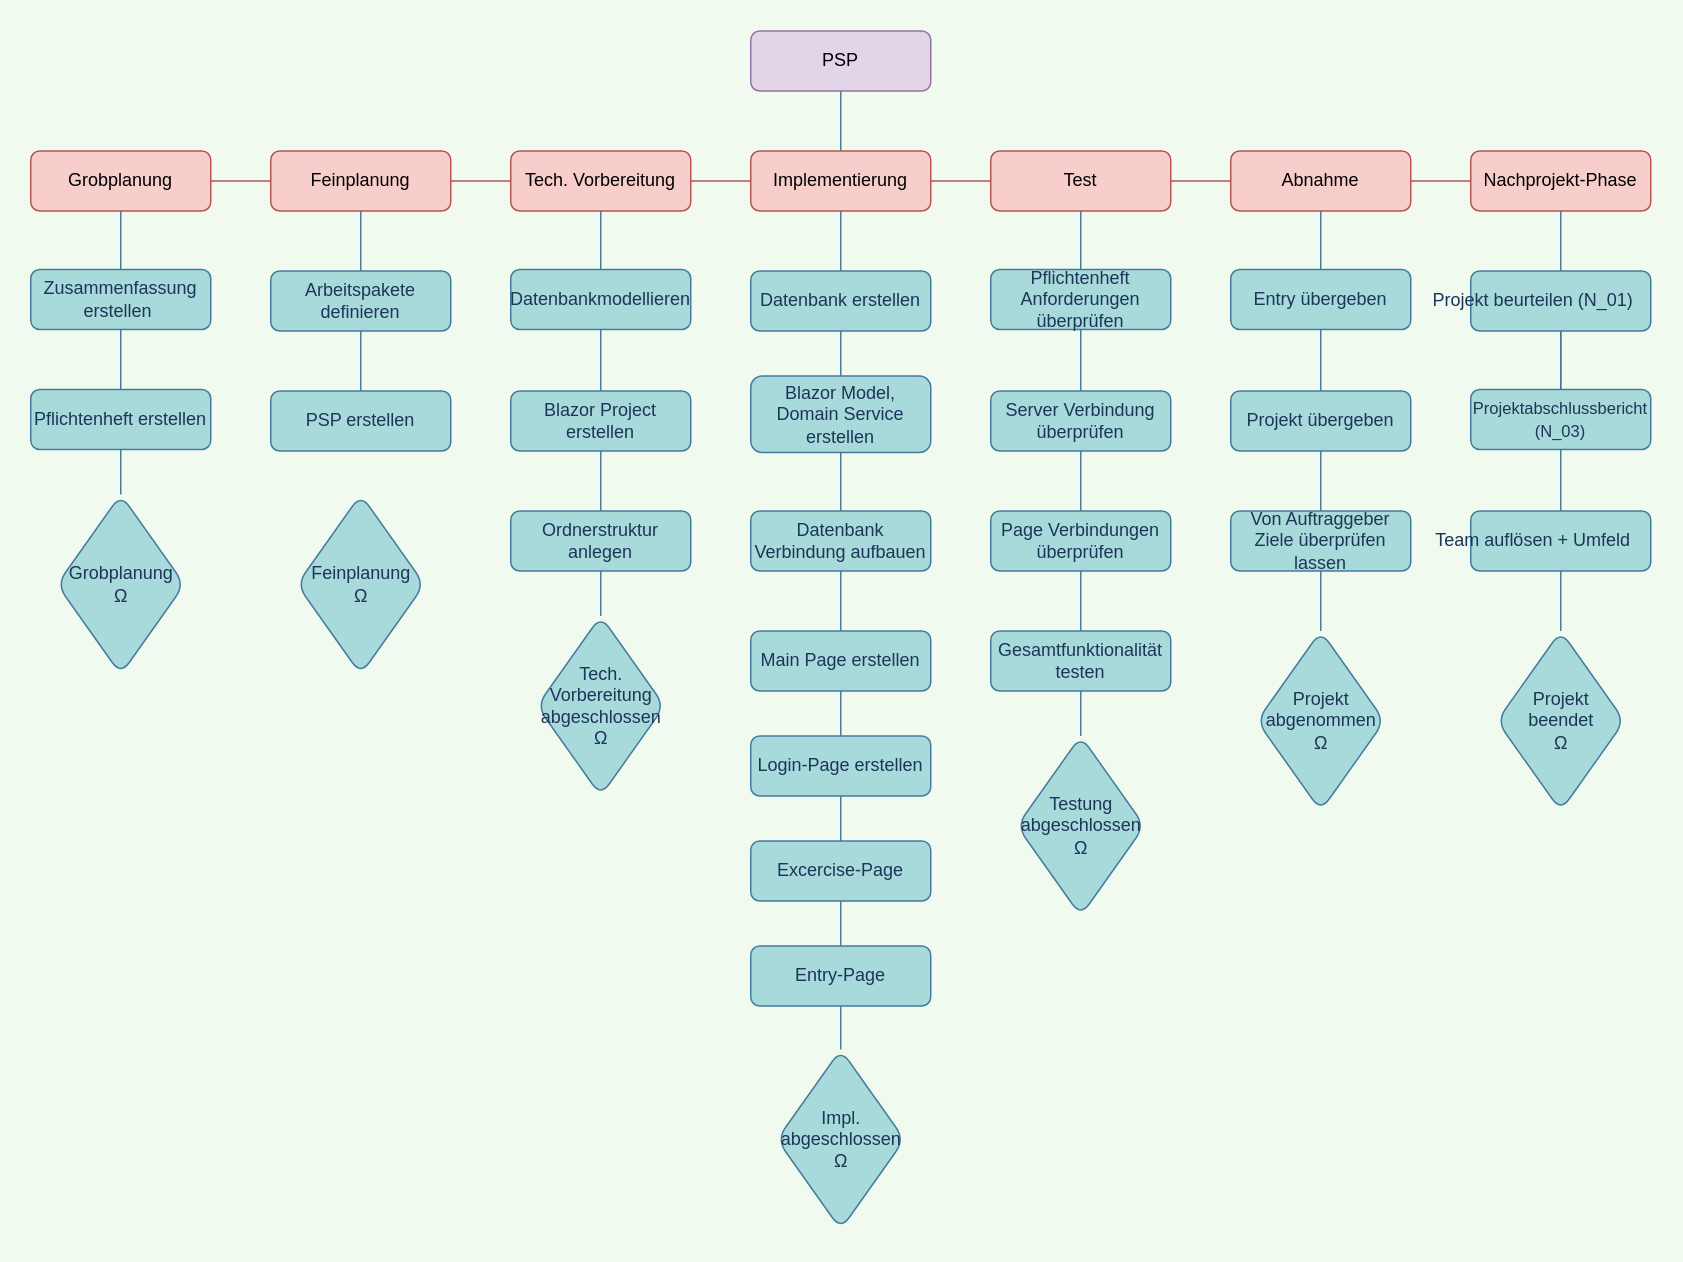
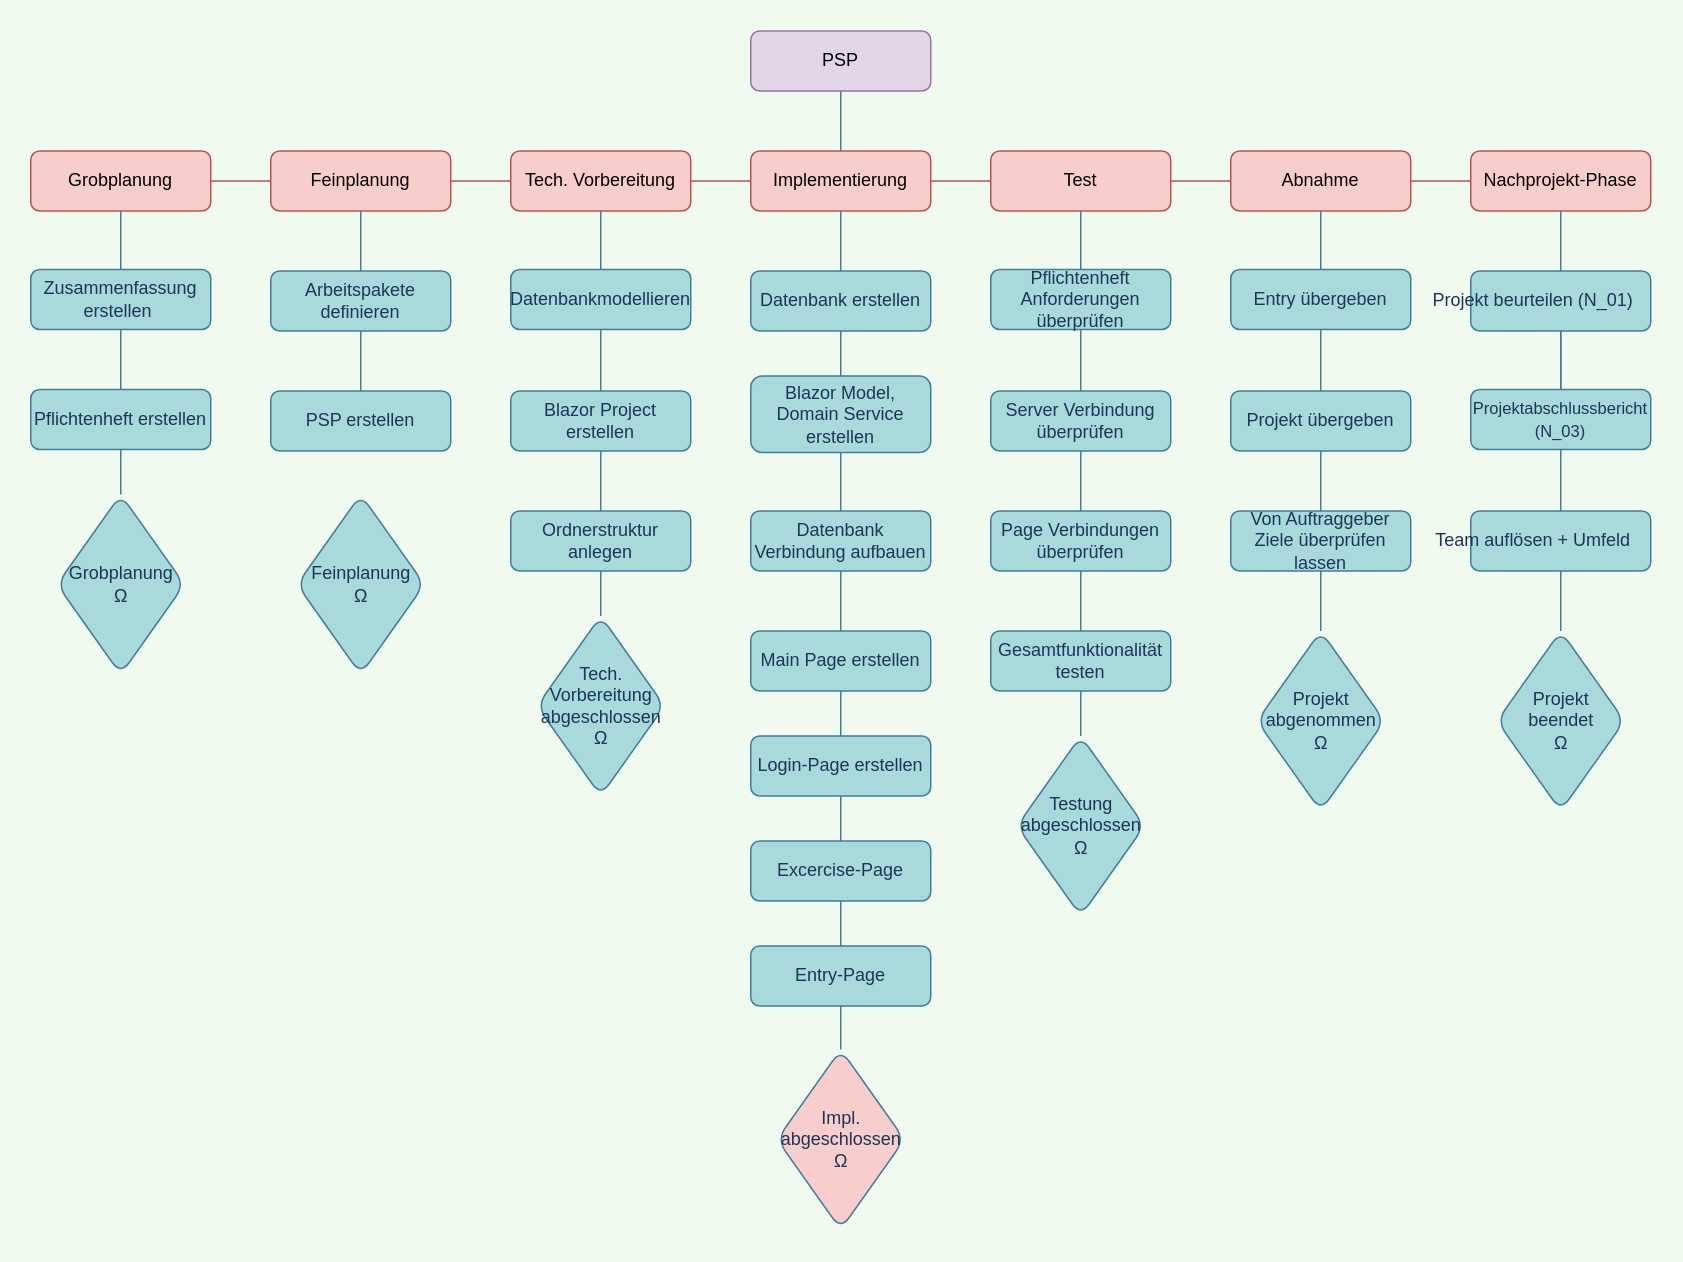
node "Impl. abgeschlossen Ω": fillcolor #a8dadc -> #f8cecc
